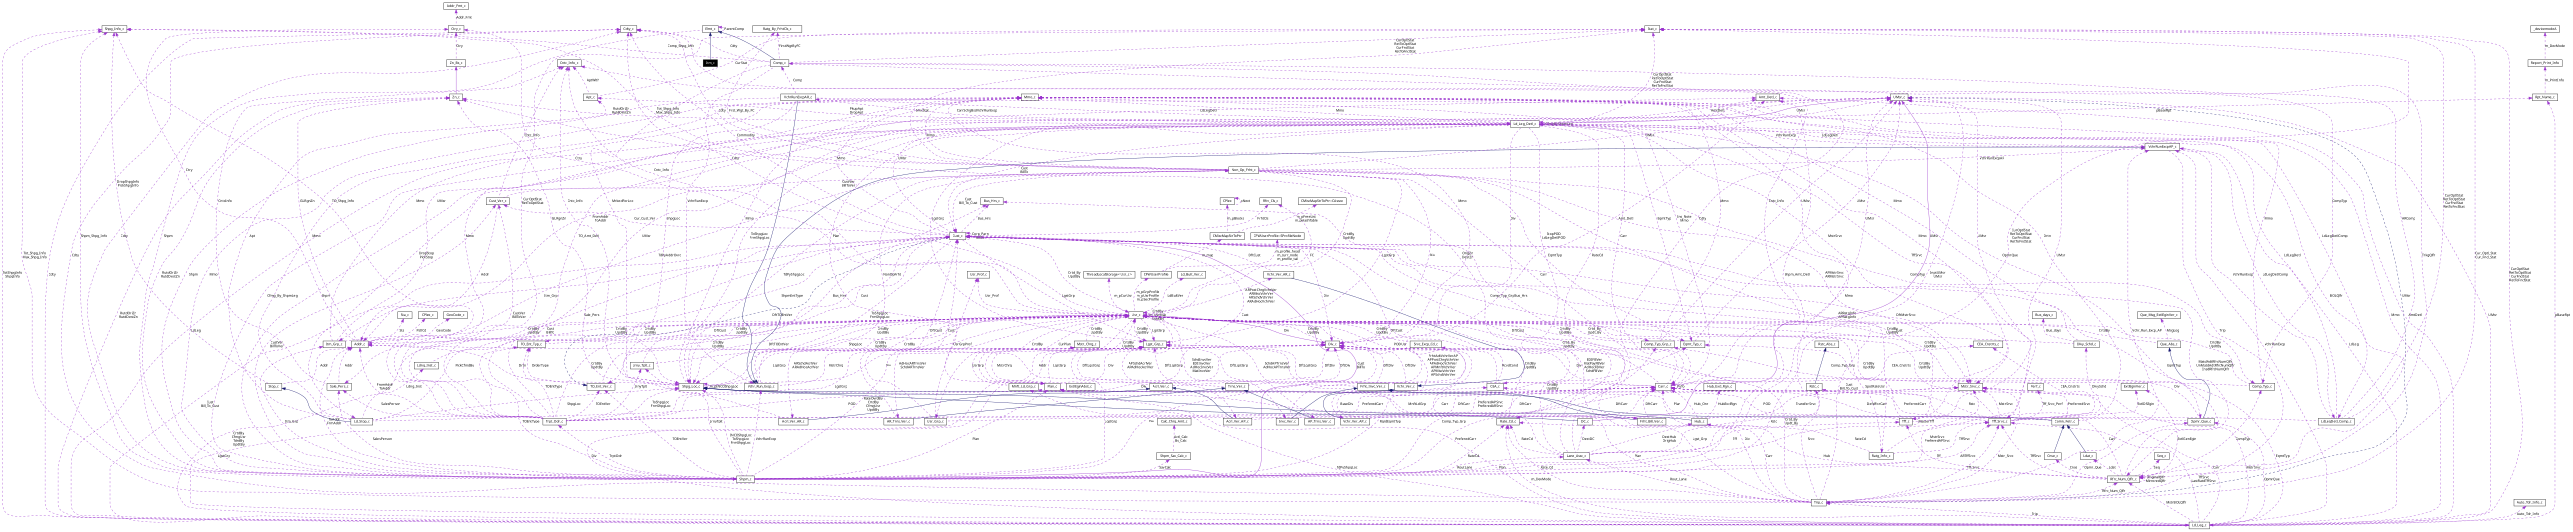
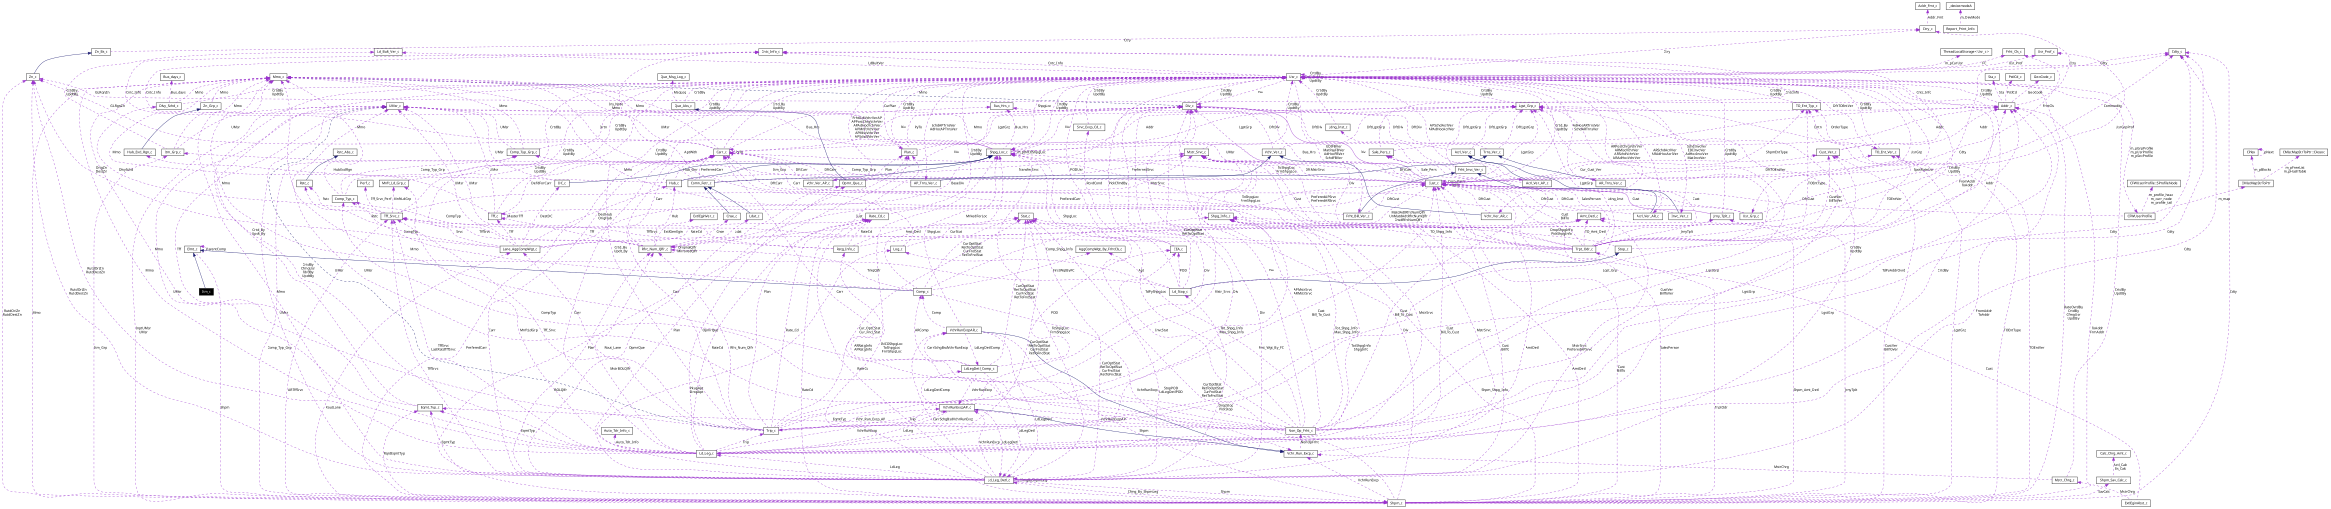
node "Ratg_By_FrhtCls_c": label "Ratg_By_FrhtCls_c" -> "AggCompWgt_By_FrhtCls_c"
edge "Comp_c" -> "Cdty_c": removed, label "Cdty"
edge "Zn_c" -> "Zn_Bs_c": color darkorchid3 -> midnightblue
node "Apt_c": label "Apt_c" -> "Log_c"
node "Rpt_Name_c": removed
node "Zn_Grp_c": added
edge "Ld_Leg_Detl_c" -> "UMsr_c": style solid -> dashed
edge "Div_c" -> "Mmo_c": color darkorchid3 -> midnightblue
edge "Cust_Ver_c" -> "Non_Op_Frht_c": reversed
node "Rfrc_Cls_c": label "Rfrc_Cls_c" -> "Frht_Cls_c"
edge "Eqmt_Typ_c" -> "UMsr_c": label "UMsr" -> "Tff"
edge "Cust_c" -> "Div_c": style dashed -> solid
edge "Frht_Invc_Ver_c" -> "Amt_Detl_c": now "Ratg_Info_c" -> "Amt_Detl_c"
node "CPlex_c": label "CPlex_c" -> "PstlCd_c"
edge "DC_c" -> "UMsr_c": style solid -> dashed
node "Que_Msg_ExtlEginVer_c": label "Que_Msg_ExtlEginVer_c" -> "Que_Msg_Log_c"
edge "Jrny_Tplt_c" -> "Cust_c": style dashed -> solid
edge "Cust_c" -> "TO_Ent_Ver_c": color midnightblue -> darkorchid3
edge "Itm_Grp_c" -> "Usr_c": now "Itm_Grp_c" -> "Ld_Bult_Ver_c"
edge "Usr_c" -> "Div_c": style solid -> dashed
edge "Usr_c" -> "Lgst_Grp_c": removed, label "LgstGrp"
edge "AR_Trns_Ver_c" -> "Cust_c": now "CFWUserProfile" -> "Cust_c"
node "CEA_Cnstrts_c": removed
edge "Vchr_Run_Excp_c" -> "Mstr_Chrg_c": reversed
edge "LdLegDetl_Comp_c" -> "VchrRunExcpAR_c": added, label "CarrSchgBsdVchrRunExcp"
edge "Plan_c" -> "Div_c": label "Div" -> "PyTo"
edge "Rfrc_Num_Qlfr_c" -> "Cust_c": label "EqmtTyp" -> "Cust"
edge "Tff_Srvc_c" -> "ExtlEginVer_c": removed, label "ExtlDSEgin"
edge "Shpm_c" -> "Cust_c": style solid -> dashed
node "Lane_Assc_c": label "Lane_Assc_c" -> "Lane_AggCompWgt_c"
node "Seq_c": removed
edge "Ld_Leg_c" -> "Mnft_Ld_Grp_c": label "TdPyShpgLoc" -> "MnftLdGrp"
edge "Ld_Leg_c" -> "Rate_Cd_c": label "m_DevMode" -> "RateCd"
edge "Trip_c" -> "Opmr_Que_c": removed, label "Opmr_Que"
edge "Ld_Leg_c" -> "Plan_c": removed, label "Plan"
